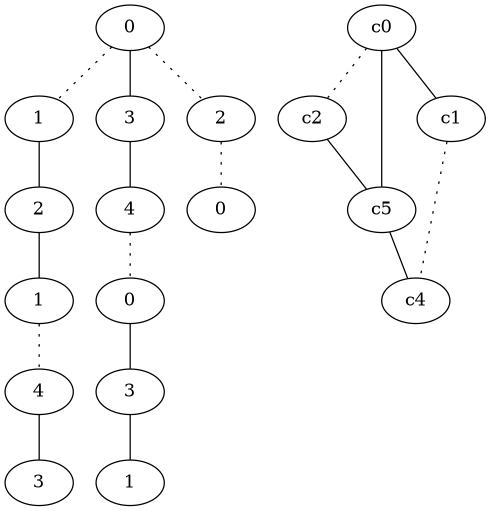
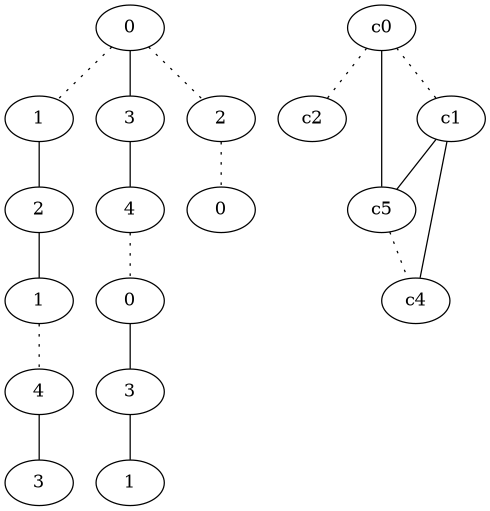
edge "c0" -- "c1": style solid -> dotted
edge "c2" -- "c5": now "c1" -- "c5"
edge "c1" -- "c4": style dotted -> solid
edge "c5" -- "c4": style solid -> dotted
